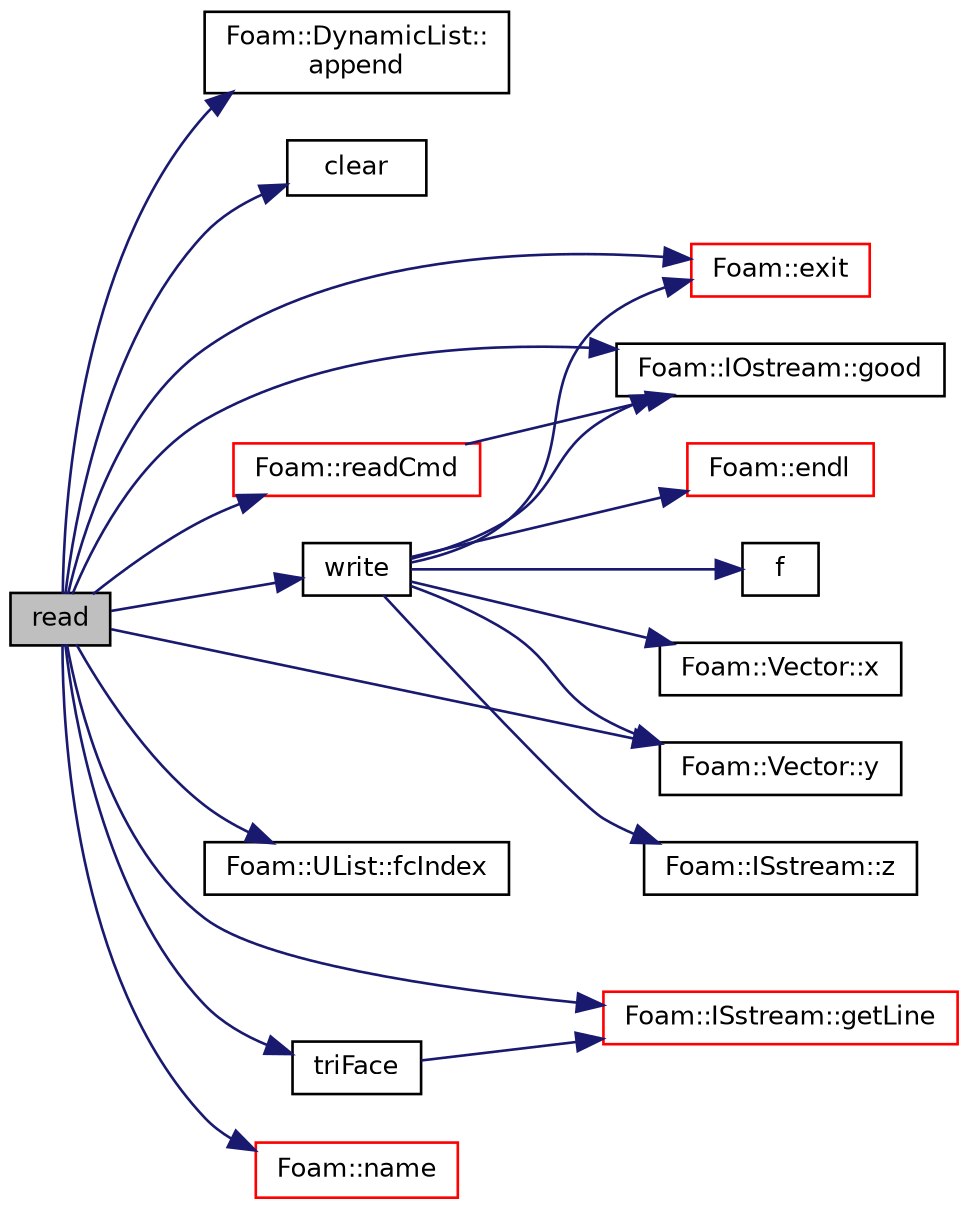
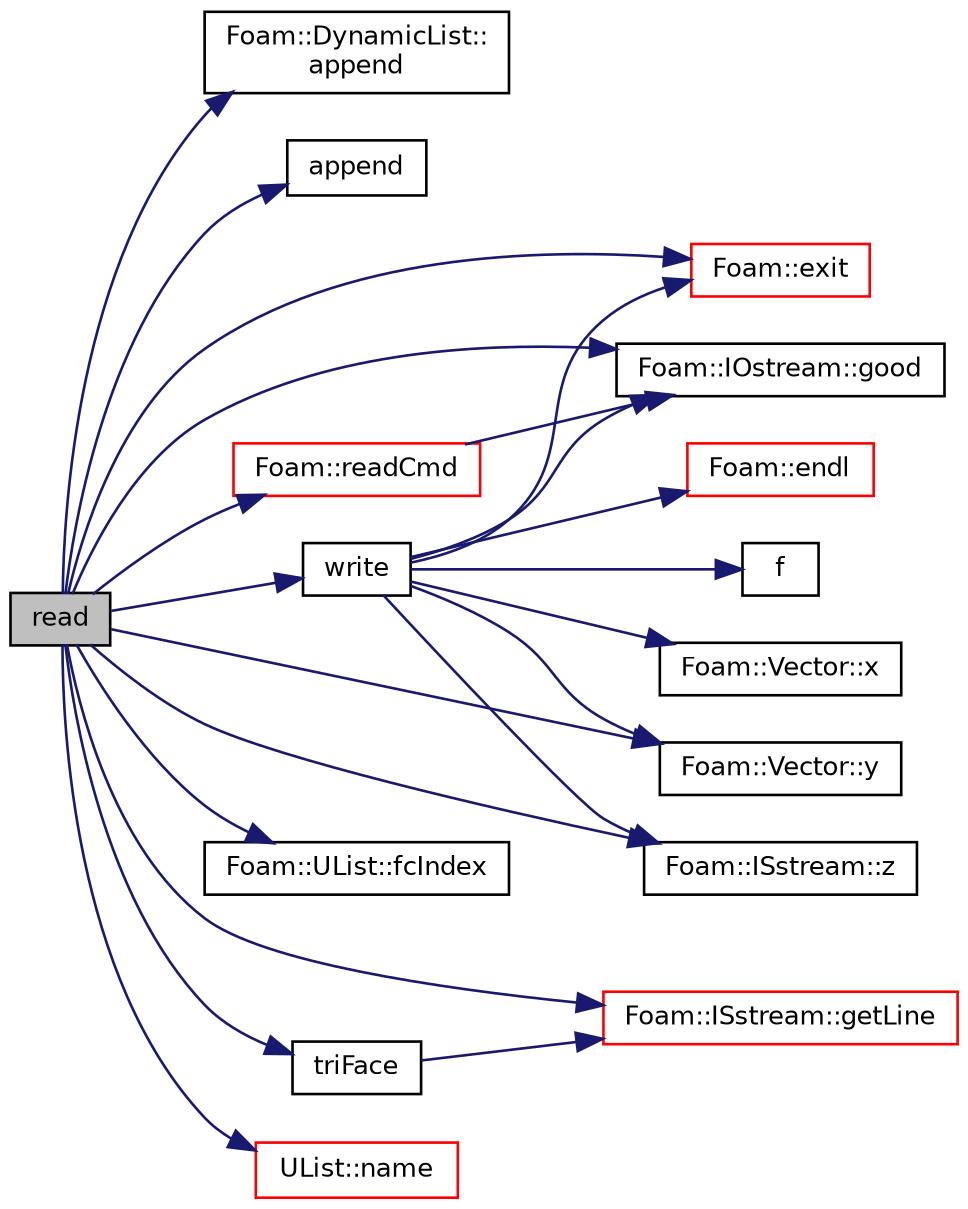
node "clear": label "clear" -> "append"
edge "read" -> "Foam::ISstream::z": added
node "Foam::name": label "Foam::name" -> "UList::name"
